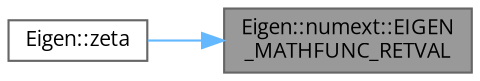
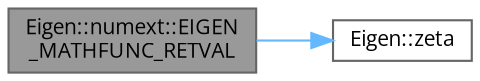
edge "Eigen::zeta" -> "Eigen::numext::EIGEN _MATHFUNC_RETVAL": reversed
